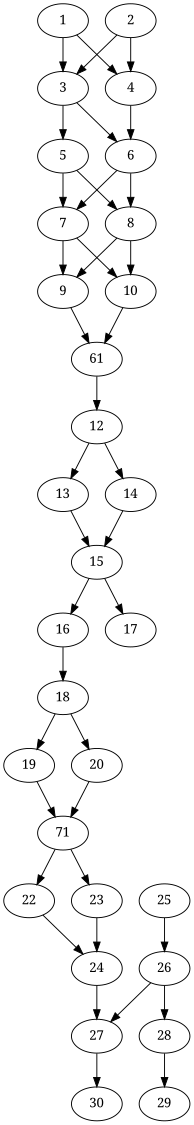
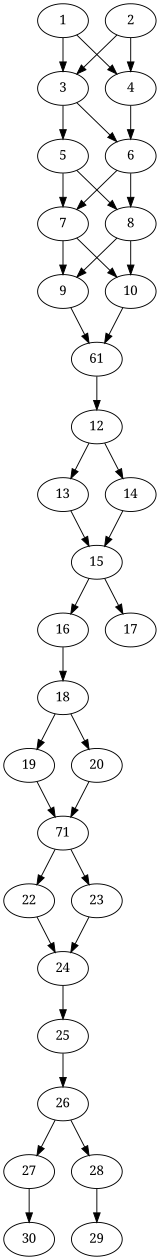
edge "24" -> "27": now "24" -> "25"
